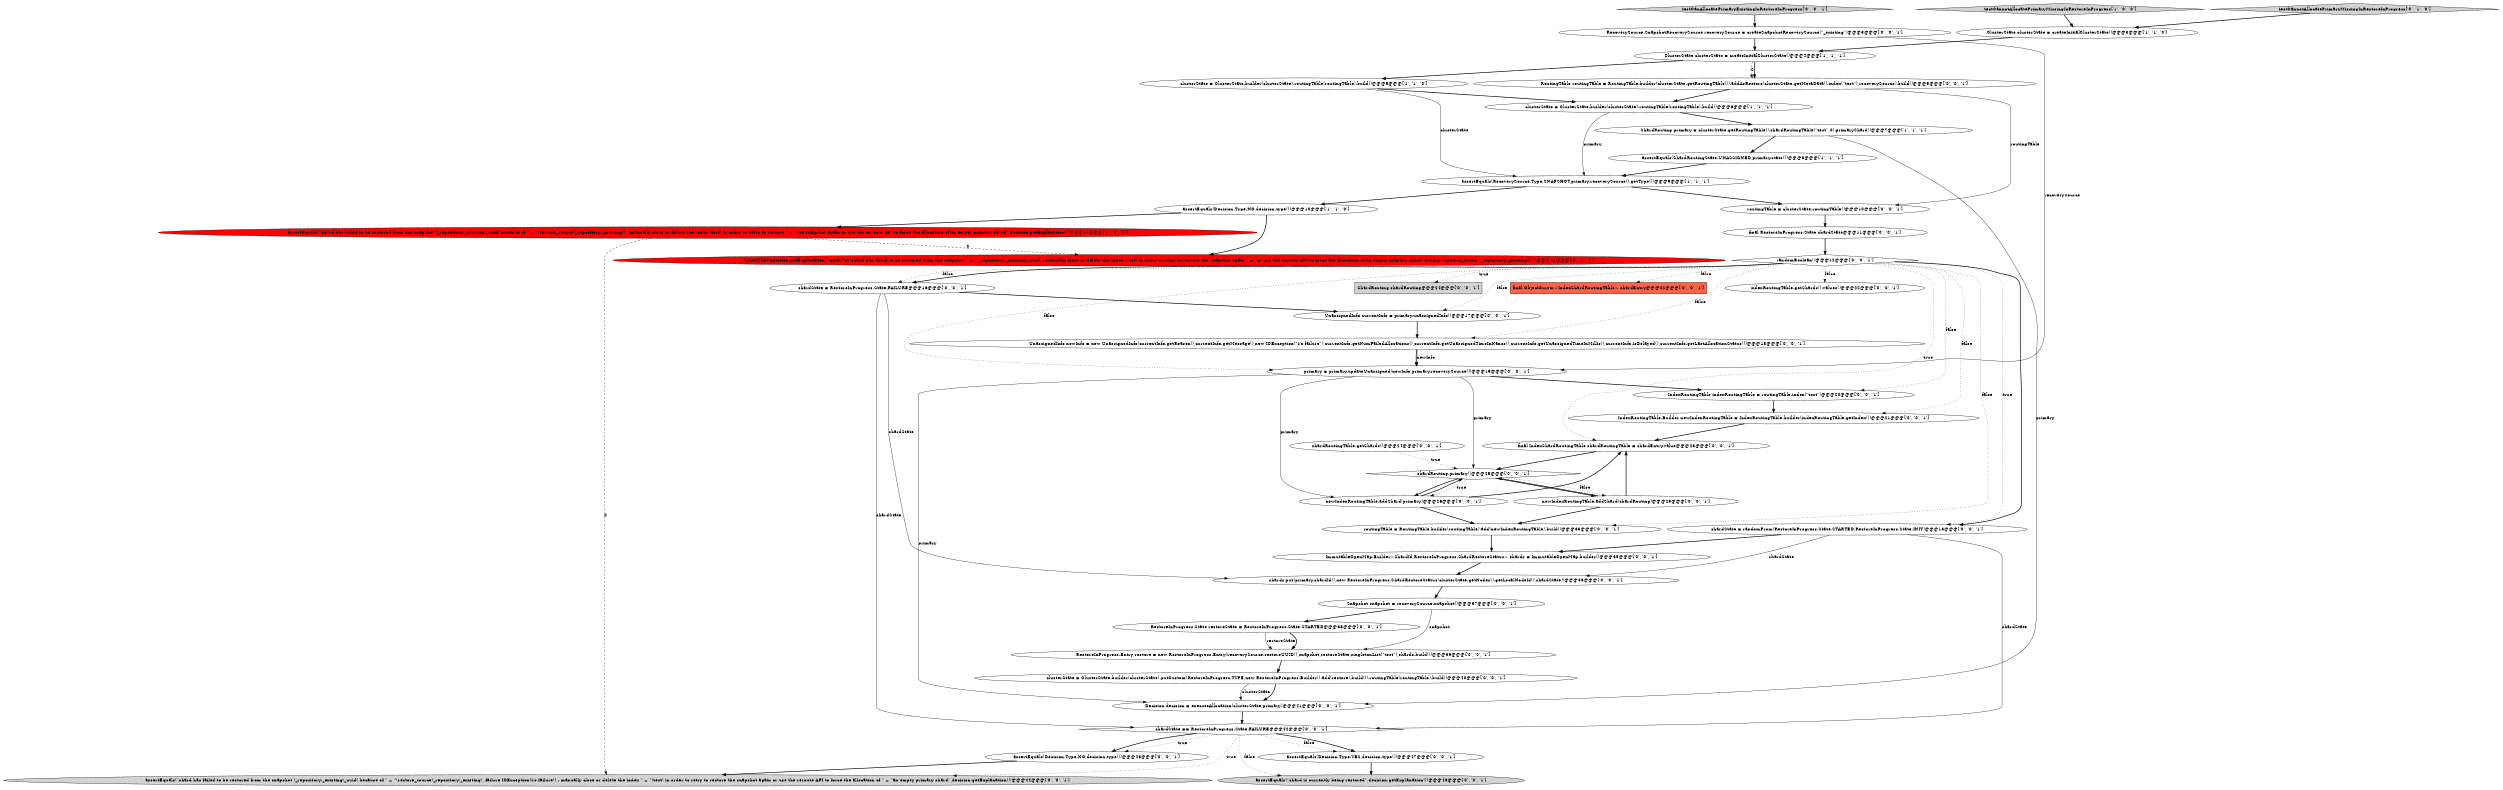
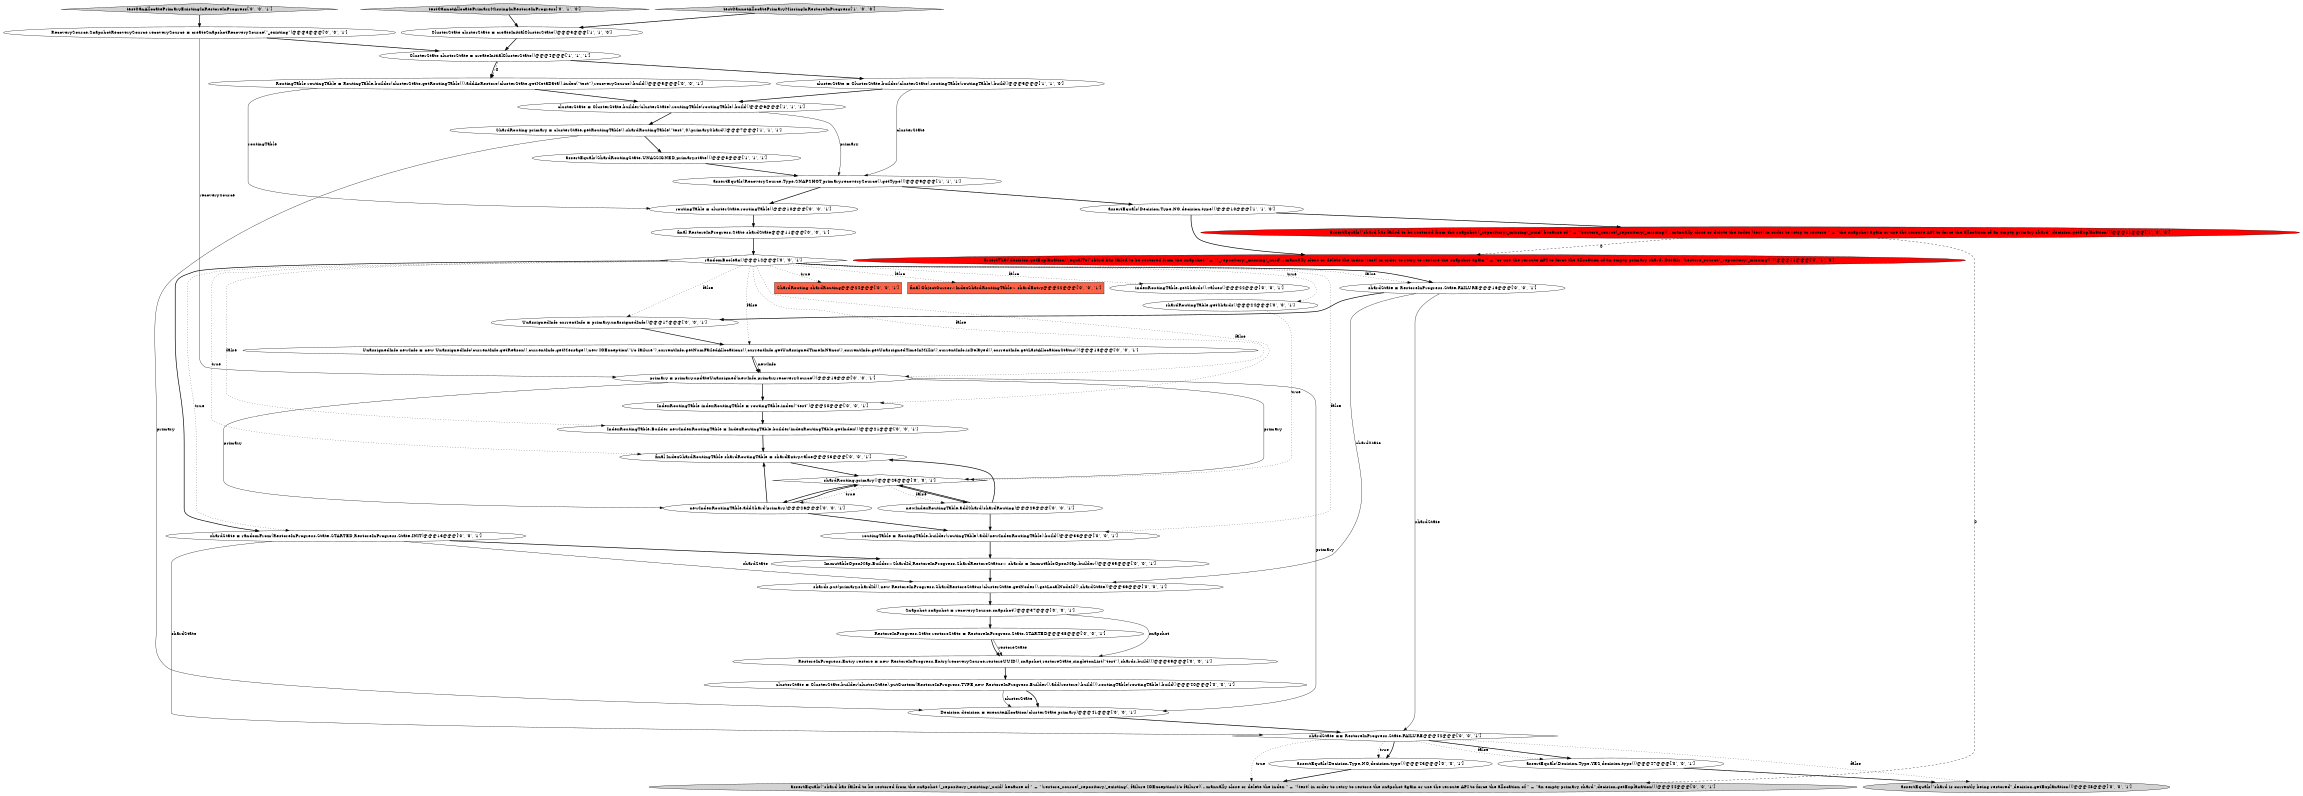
edge "randomBoolean()@@@12@@@['0', '0', '1']" -> "shardRoutingTable.getShards()@@@24@@@['0', '0', '1']": added, label "true"
node "ShardRouting shardRouting@@@24@@@['0', '0', '1']": fillcolor lightgray -> tomato
